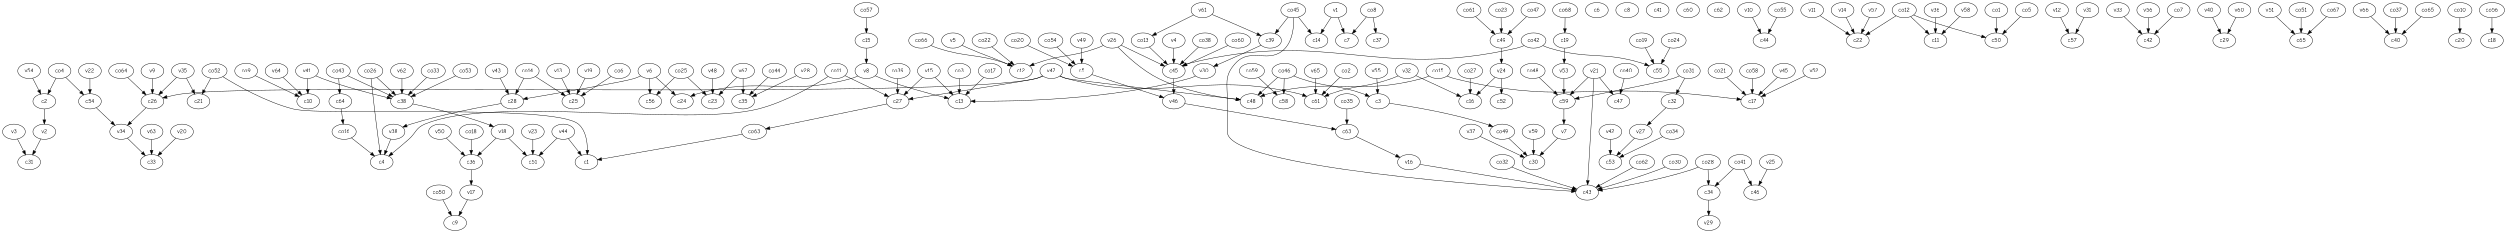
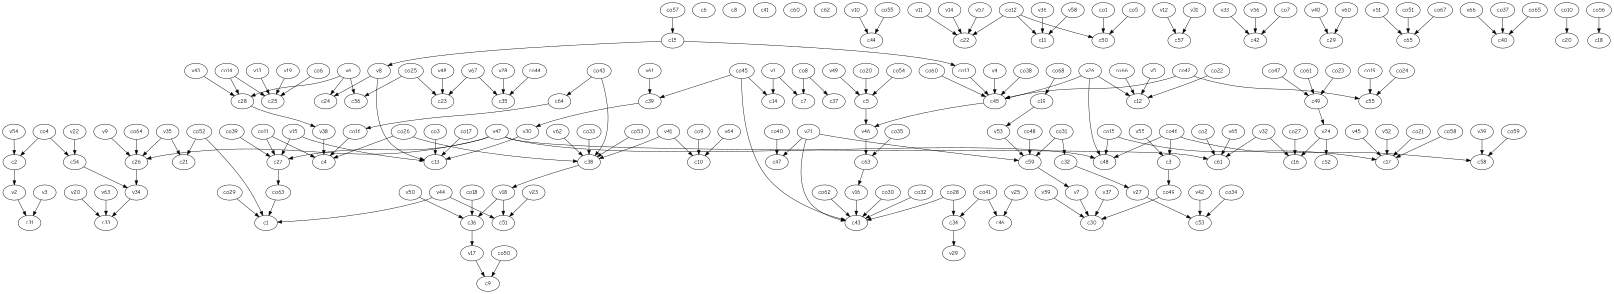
edge "v61" -> "co13": now "c15" -> "co13"
node "v39": added
node "co29": added
